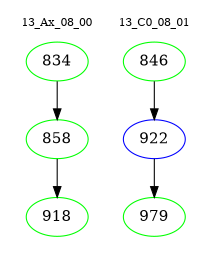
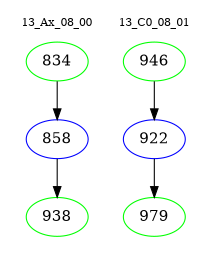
node "846": label "846" -> "946"
node "858": color green -> blue
node "918": label "918" -> "938"
